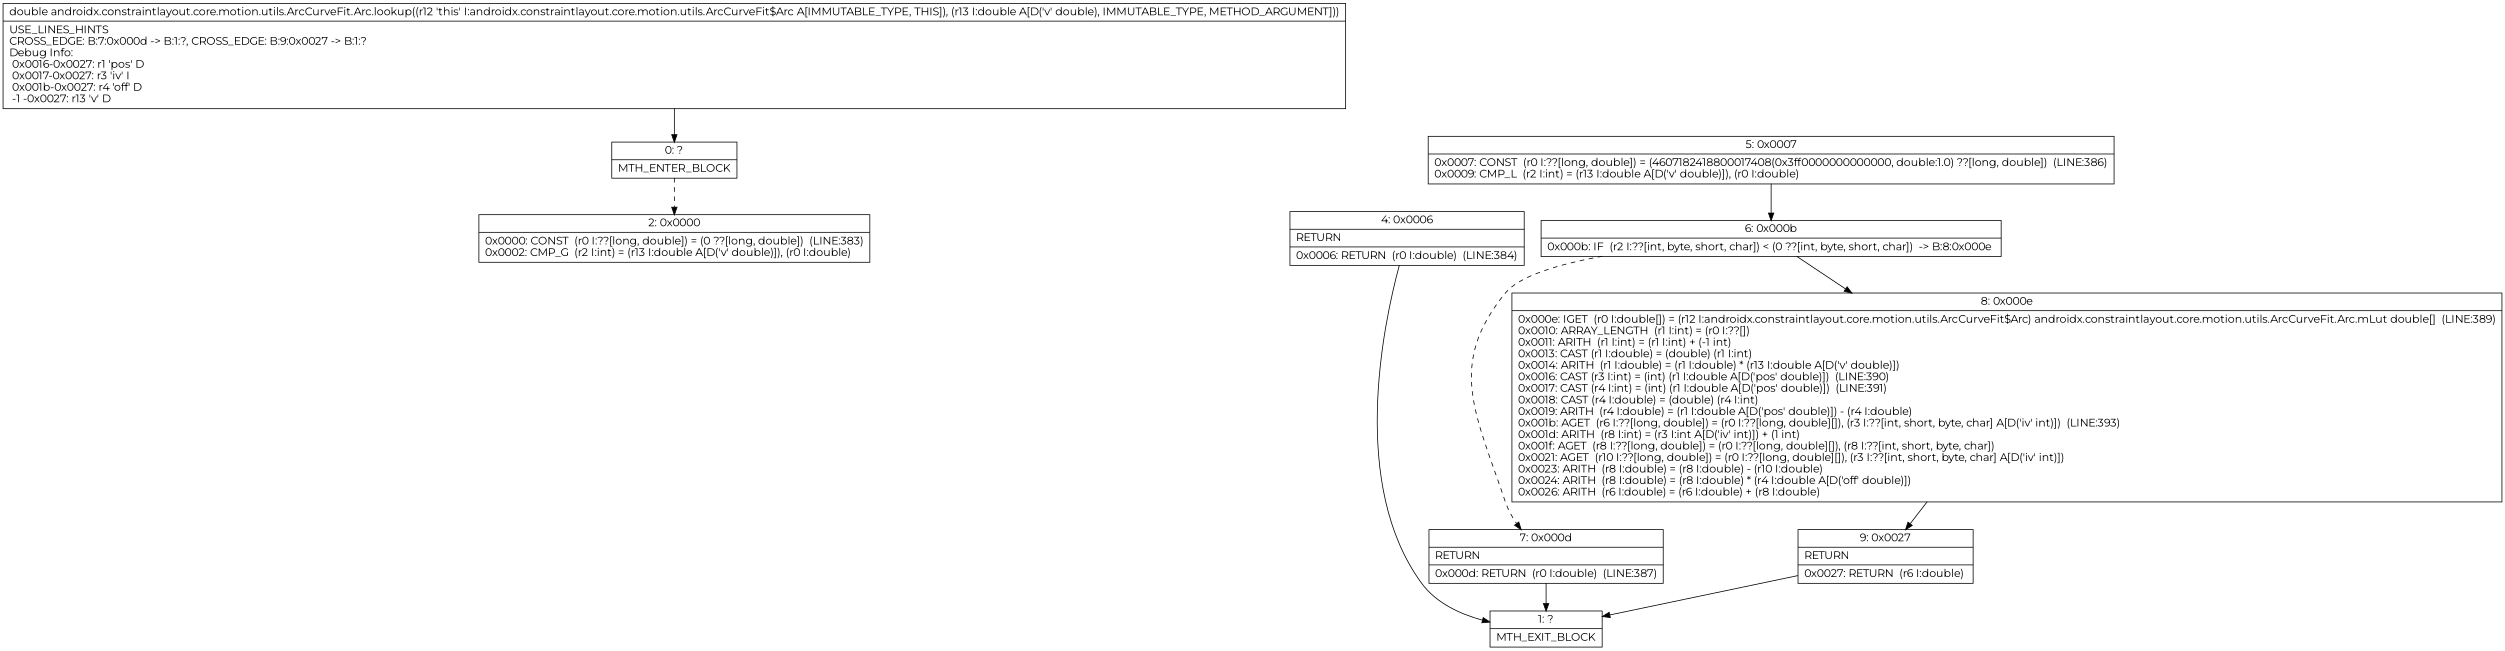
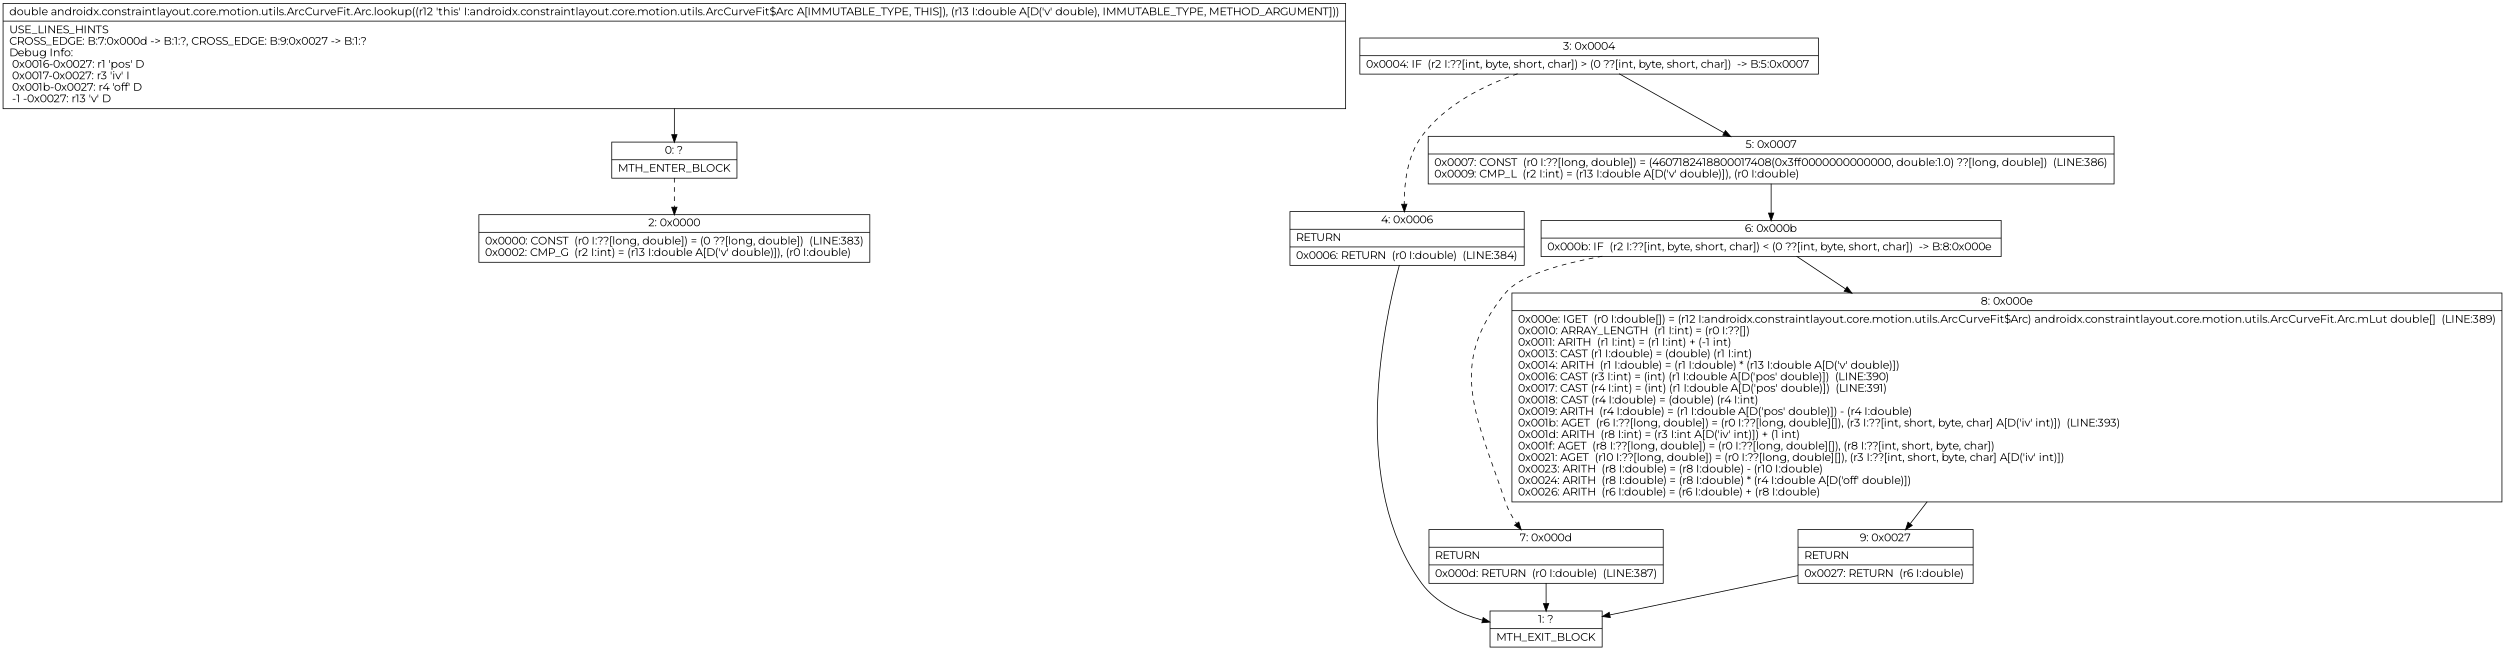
node "3: 0x0004": added
